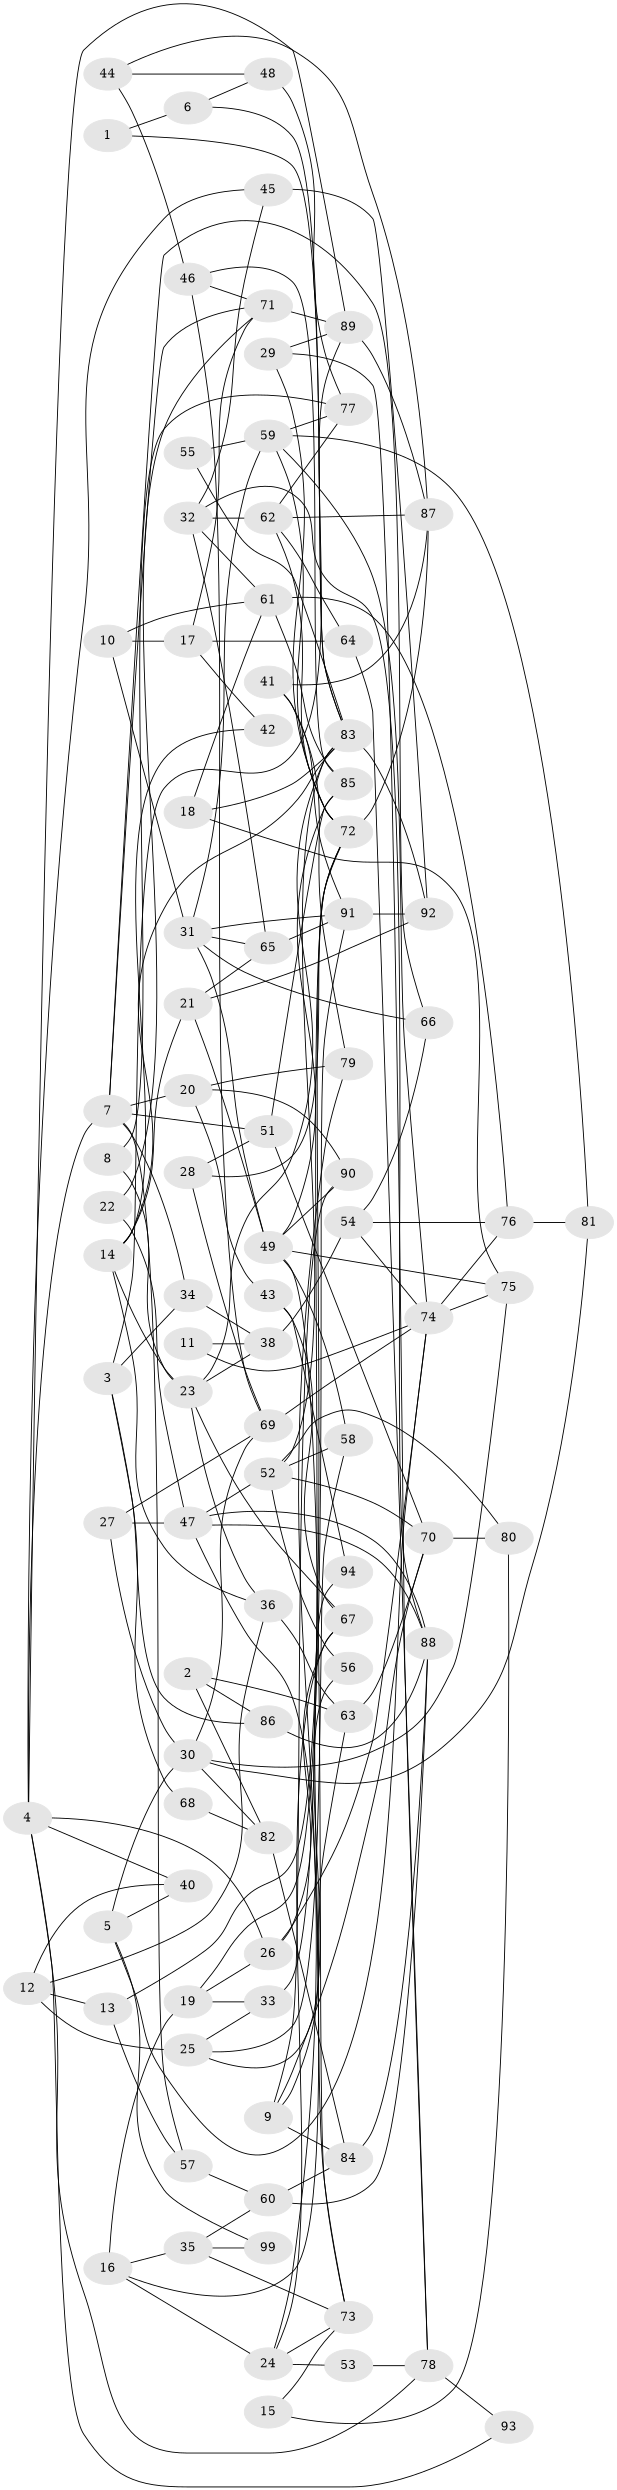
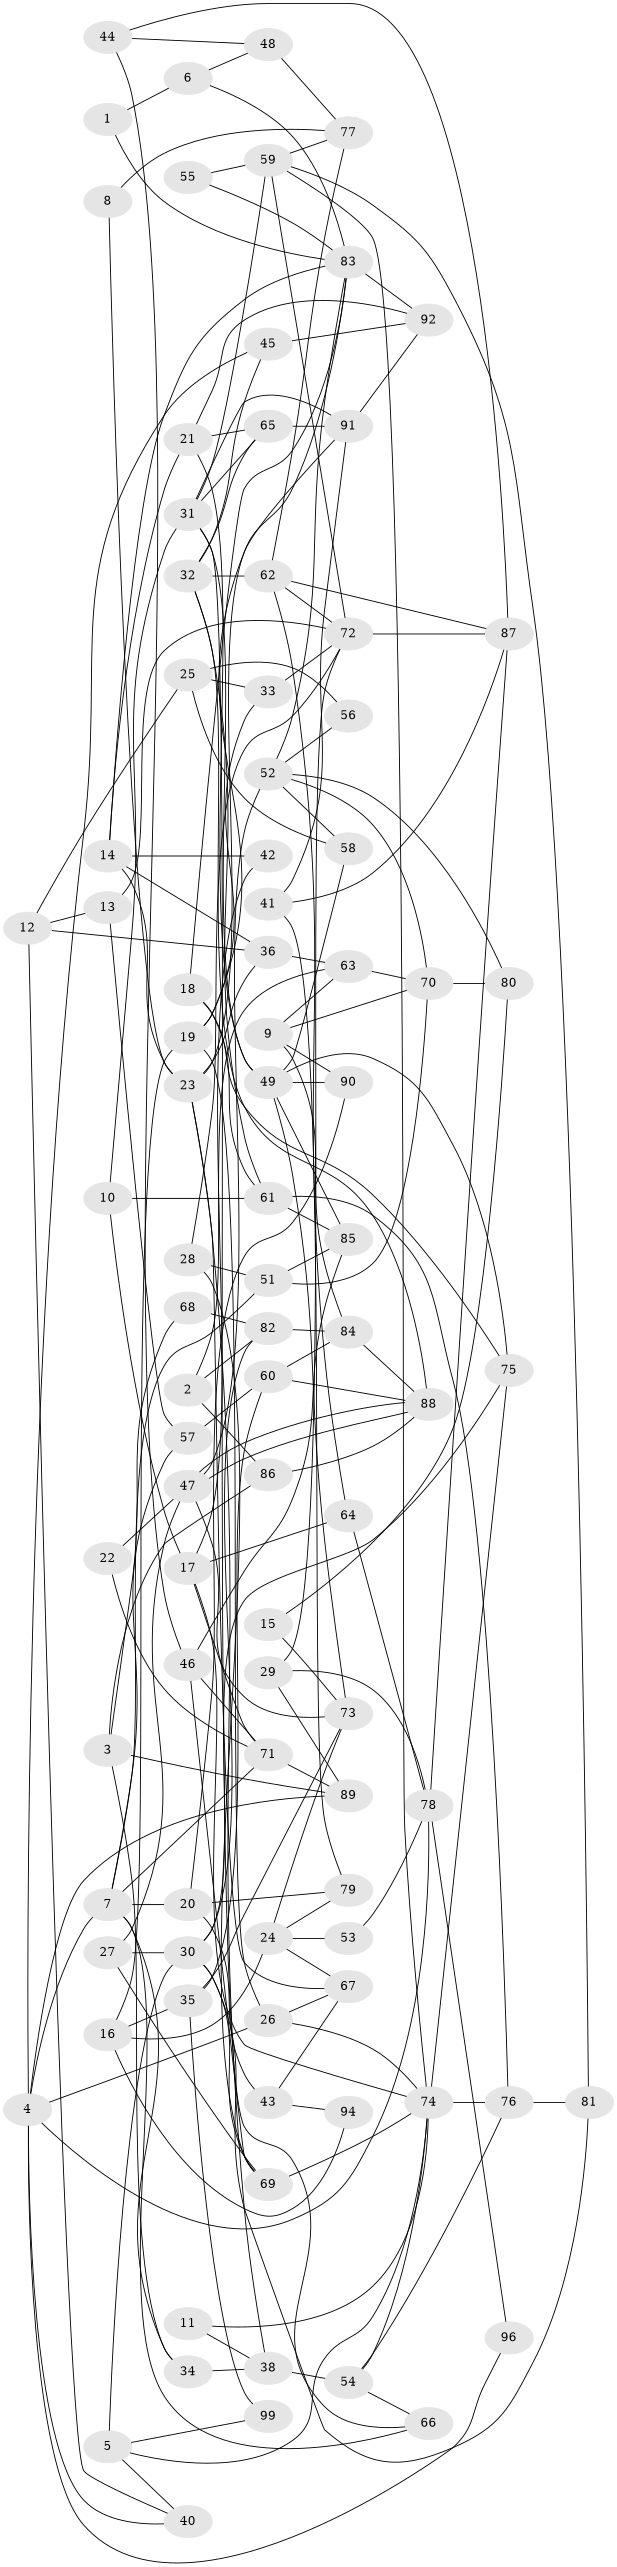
edge "89" -- "87": now "78" -- "87"
edge "17" -- "74": added
node "93": label "93" -> "96"
